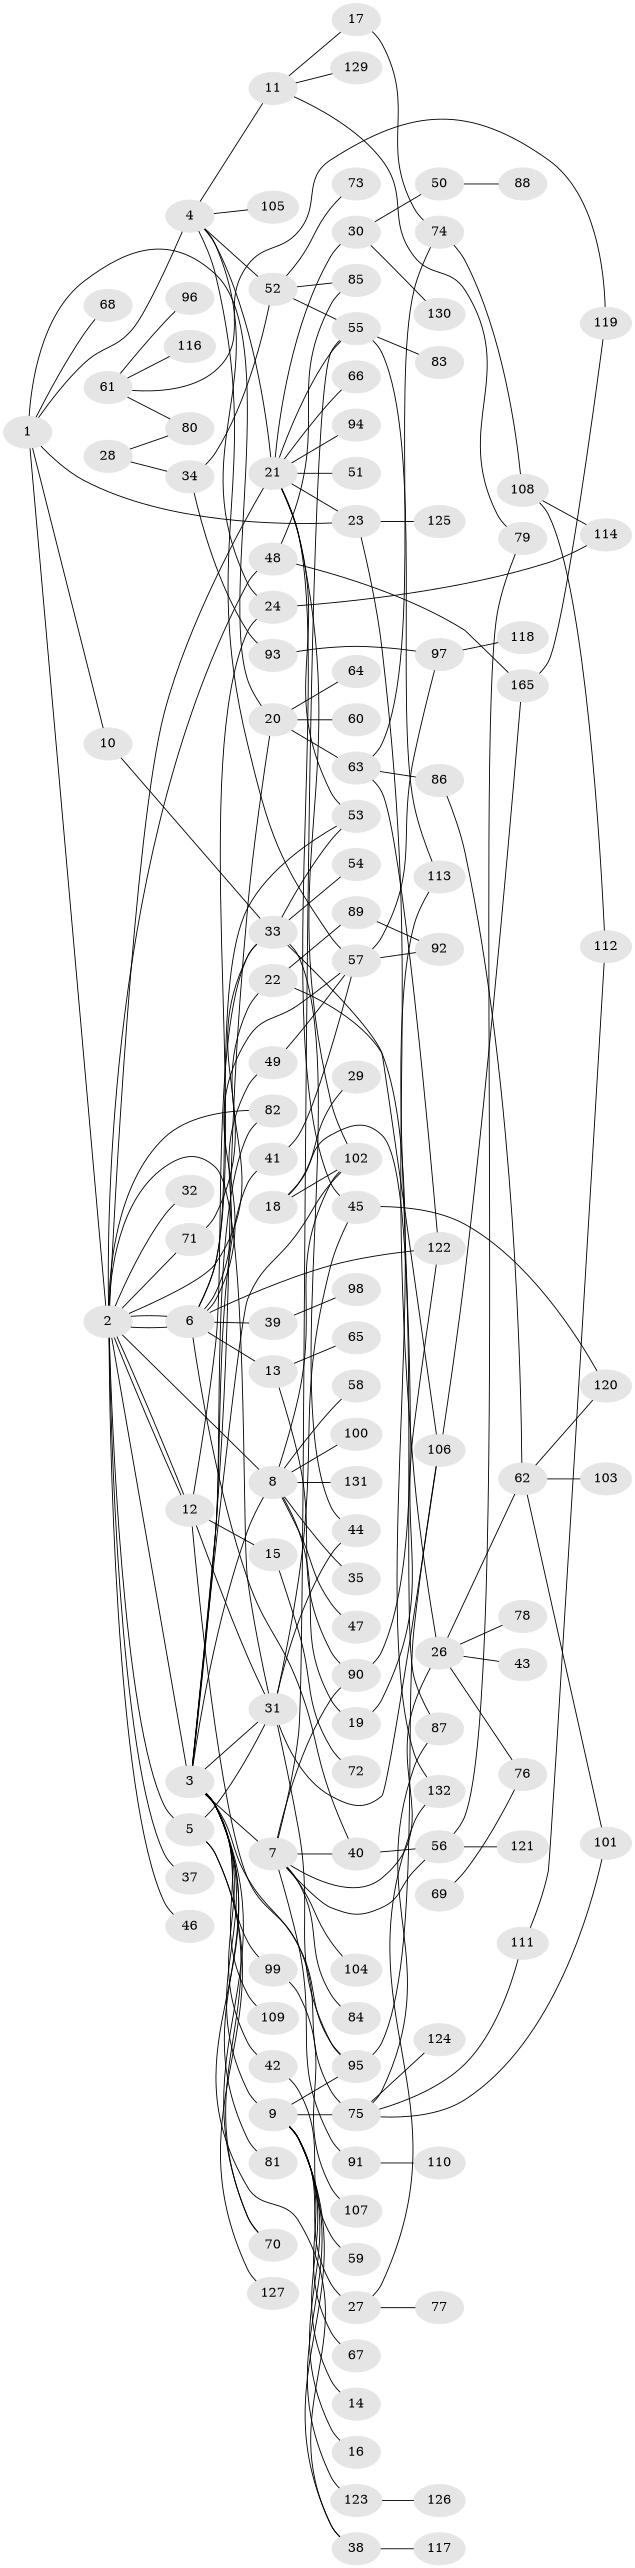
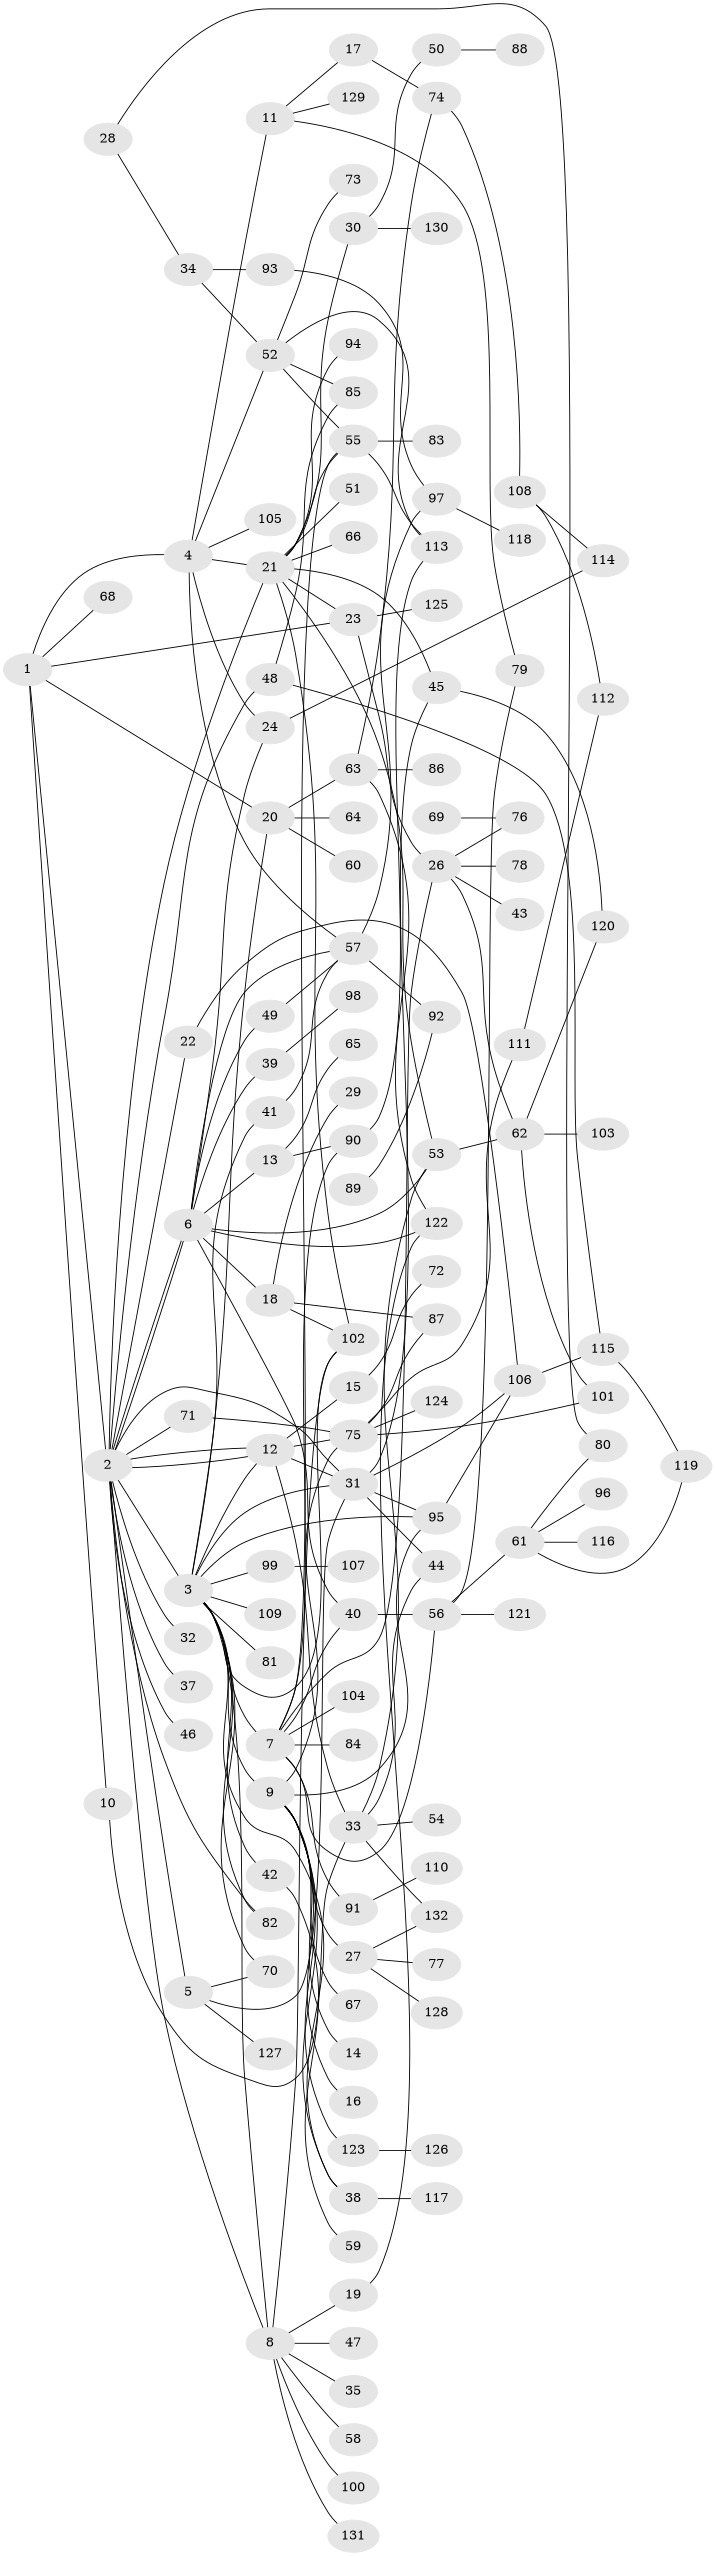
edge "52" -- "113": added
node "165": label "165" -> "115"
edge "89" -- "22": removed
edge "33" -- "71": now "75" -- "71"
edge "86" -- "62": now "53" -- "62"
edge "6" -- "18": added
edge "12" -- "3": added
edge "61" -- "56": added
node "128": added
